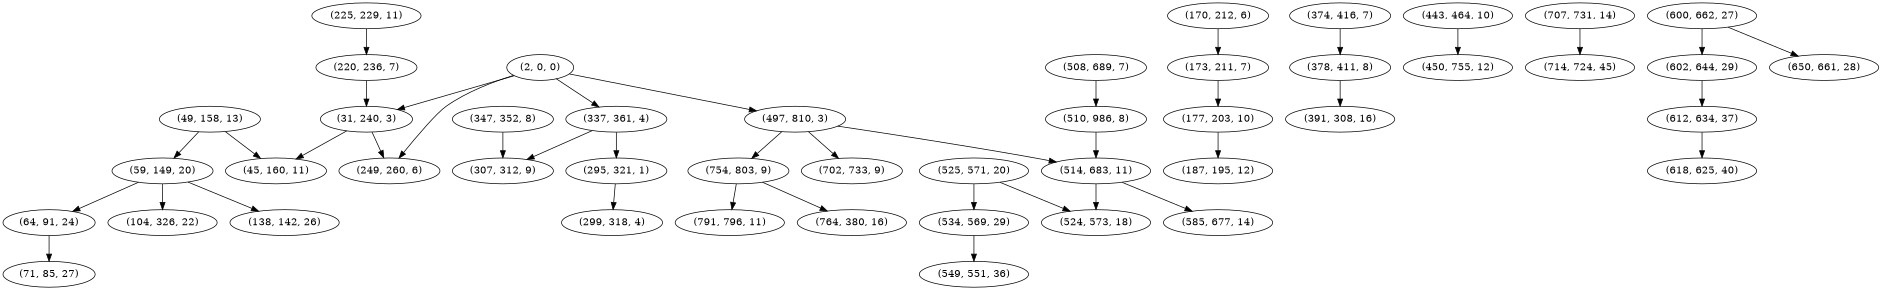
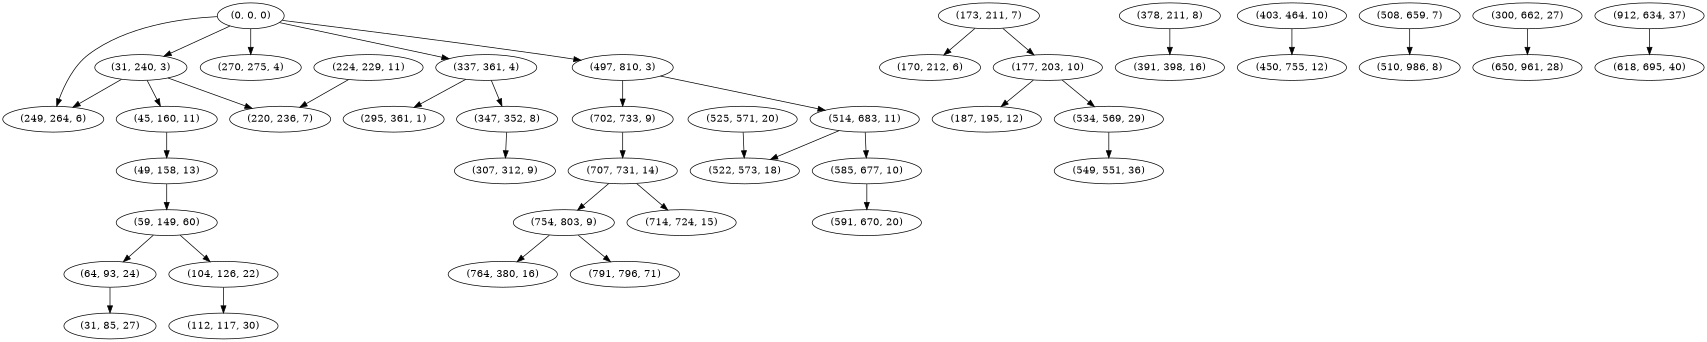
node "(225, 229, 11)": label "(225, 229, 11)" -> "(224, 229, 11)"
node "(374, 416, 7)": removed
node "(443, 464, 10)": label "(443, 464, 10)" -> "(403, 464, 10)"
node "(600, 662, 27)": label "(600, 662, 27)" -> "(300, 662, 27)"
edge "(170, 212, 6)" -> "(173, 211, 7)": reversed
node "(270, 275, 4)": added
node "(2, 0, 0)": label "(2, 0, 0)" -> "(0, 0, 0)"
node "(508, 689, 7)": label "(508, 689, 7)" -> "(508, 659, 7)"
node "(378, 411, 8)": label "(378, 411, 8)" -> "(378, 211, 8)"
node "(714, 724, 45)": label "(714, 724, 45)" -> "(714, 724, 15)"
node "(602, 644, 29)": removed
node "(650, 661, 28)": label "(650, 661, 28)" -> "(650, 961, 28)"
edge "(220, 236, 7)" -> "(31, 240, 3)": reversed
node "(391, 308, 16)": label "(391, 308, 16)" -> "(391, 398, 16)"
node "(612, 634, 37)": label "(612, 634, 37)" -> "(912, 634, 37)"
edge "(702, 733, 9)" -> "(707, 731, 14)": added
edge "(510, 986, 8)" -> "(514, 683, 11)": removed
edge "(49, 158, 13)" -> "(45, 160, 11)": reversed
edge "(497, 810, 3)" -> "(754, 803, 9)": now "(707, 731, 14)" -> "(754, 803, 9)"
edge "(337, 361, 4)" -> "(307, 312, 9)": now "(337, 361, 4)" -> "(347, 352, 8)"
node "(59, 149, 20)": label "(59, 149, 20)" -> "(59, 149, 60)"
node "(249, 260, 6)": label "(249, 260, 6)" -> "(249, 264, 6)"
node "(295, 321, 1)": label "(295, 321, 1)" -> "(295, 361, 1)"
node "(618, 625, 40)": label "(618, 625, 40)" -> "(618, 695, 40)"
edge "(525, 571, 20)" -> "(534, 569, 29)": now "(177, 203, 10)" -> "(534, 569, 29)"
node "(64, 91, 24)": label "(64, 91, 24)" -> "(64, 93, 24)"
node "(104, 326, 22)": label "(104, 326, 22)" -> "(104, 126, 22)"
node "(138, 142, 26)": removed
node "(299, 318, 4)": removed
node "(791, 796, 11)": label "(791, 796, 11)" -> "(791, 796, 71)"
node "(591, 670, 20)": added
node "(524, 573, 18)": label "(524, 573, 18)" -> "(522, 573, 18)"
node "(585, 677, 14)": label "(585, 677, 14)" -> "(585, 677, 10)"
node "(71, 85, 27)": label "(71, 85, 27)" -> "(31, 85, 27)"
node "(112, 117, 30)": added
